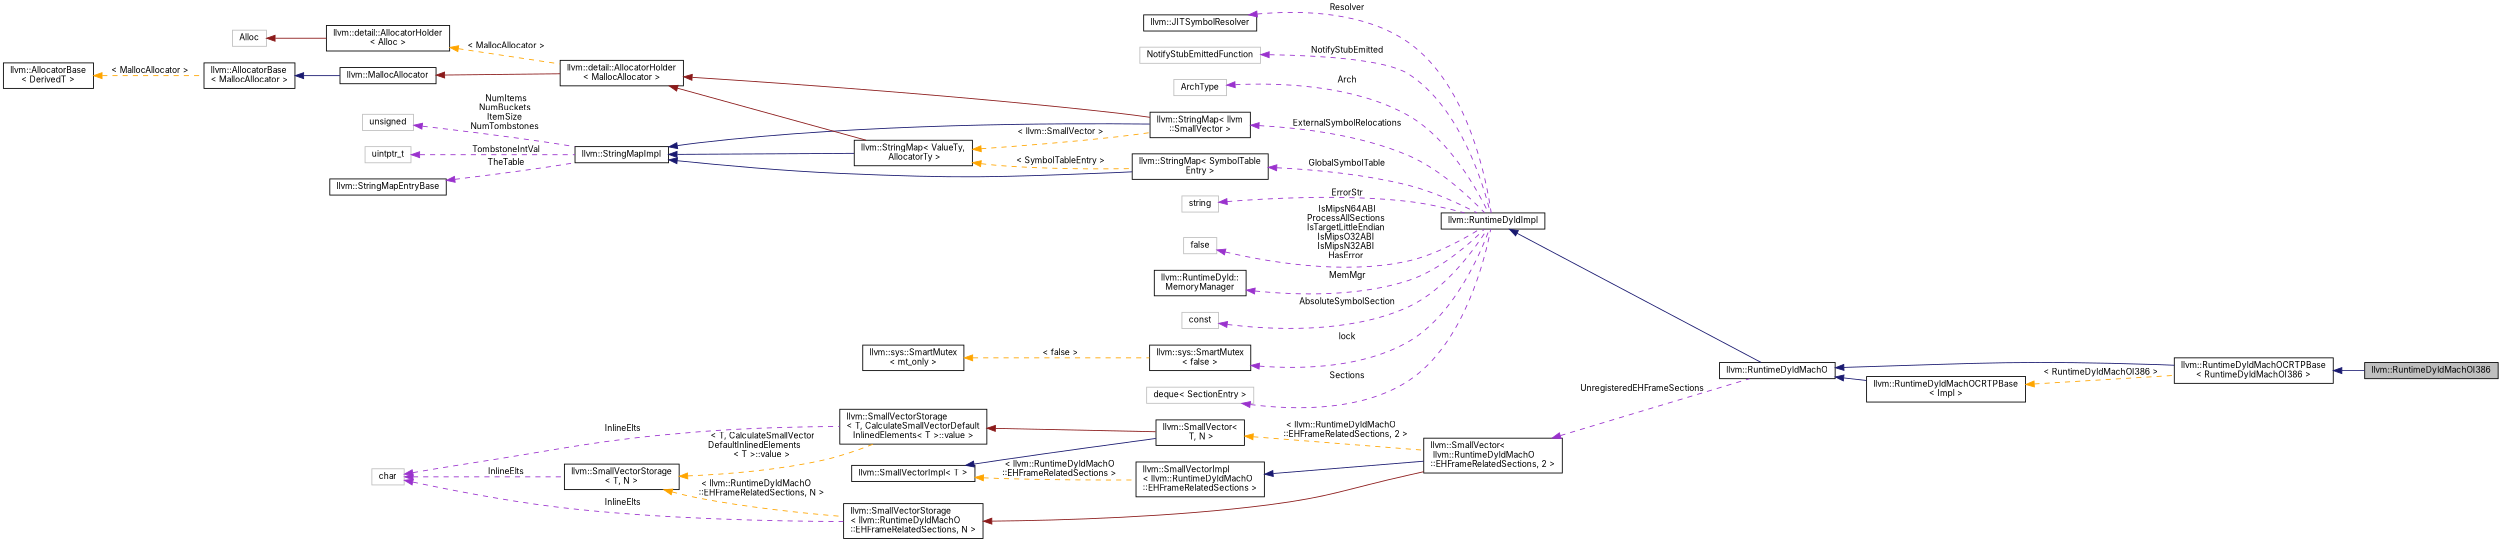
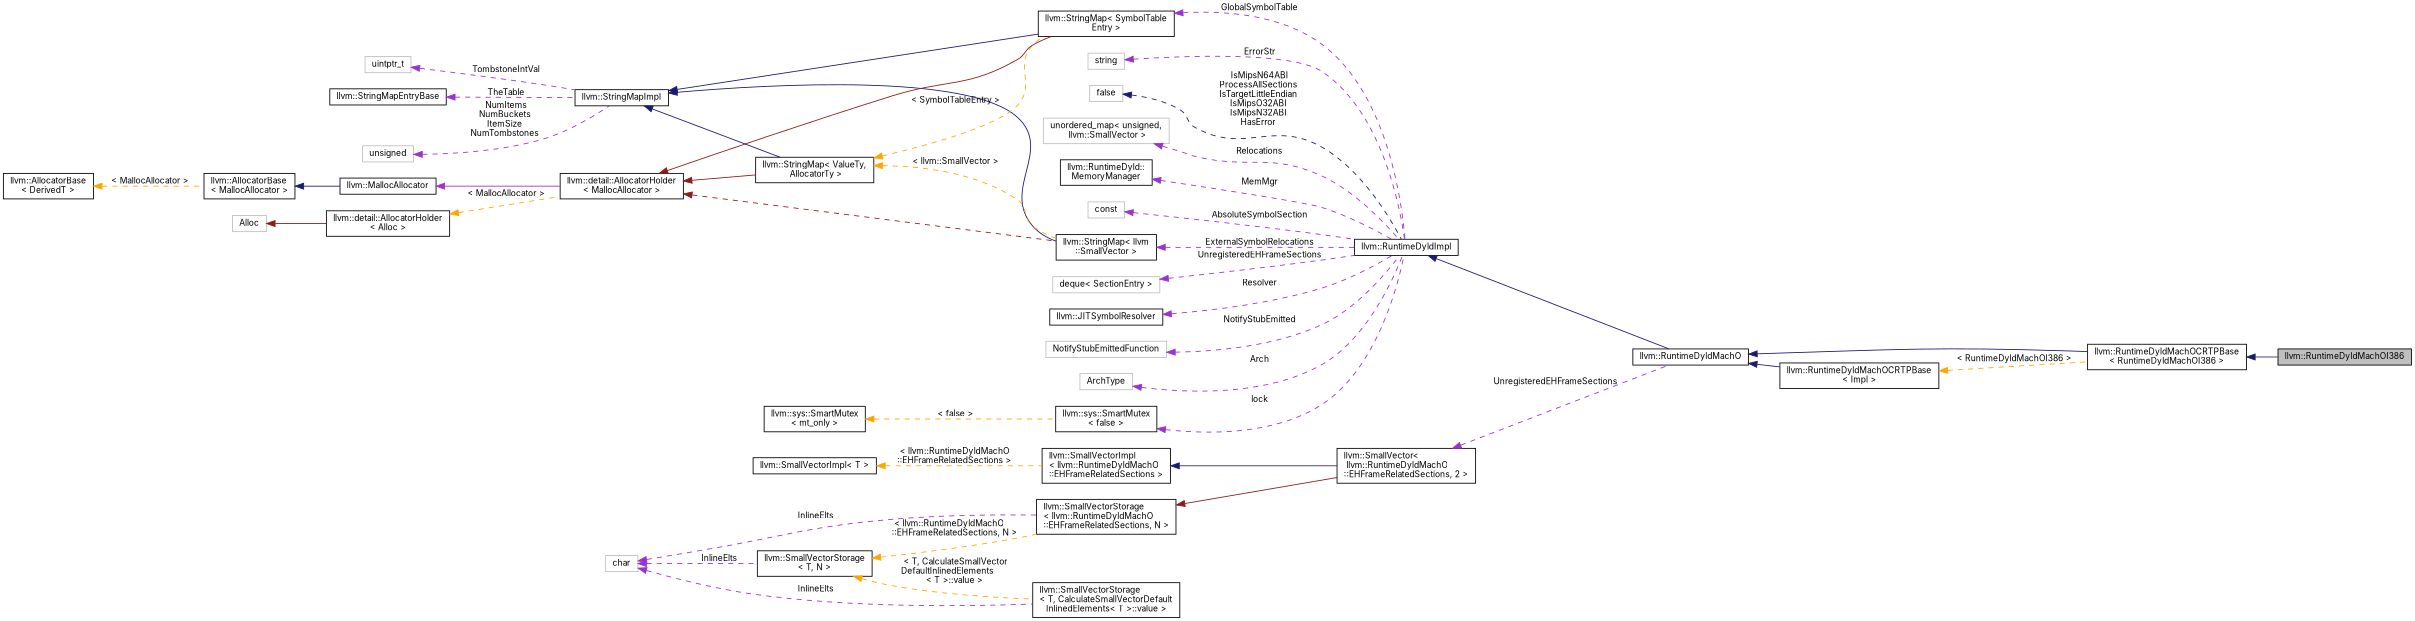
edge "llvm::detail::AllocatorHolder < MallocAllocator >" -> "llvm::MallocAllocator": color firebrick4 -> darkorchid3
edge "llvm::StringMap< llvm ::SmallVector >" -> "llvm::detail::AllocatorHolder < MallocAllocator >": style solid -> dashed
edge "llvm::StringMap< SymbolTable Entry >" -> "llvm::detail::AllocatorHolder < MallocAllocator >": added
node "unordered_map< unsigned, llvm::SmallVector >": added
edge "llvm::RuntimeDyldImpl" -> "false": color darkorchid3 -> midnightblue
edge "llvm::RuntimeDyldImpl" -> "deque< SectionEntry >": label " Sections" -> " UnregisteredEHFrameSections"
node "llvm::SmallVector< T, N >": removed
